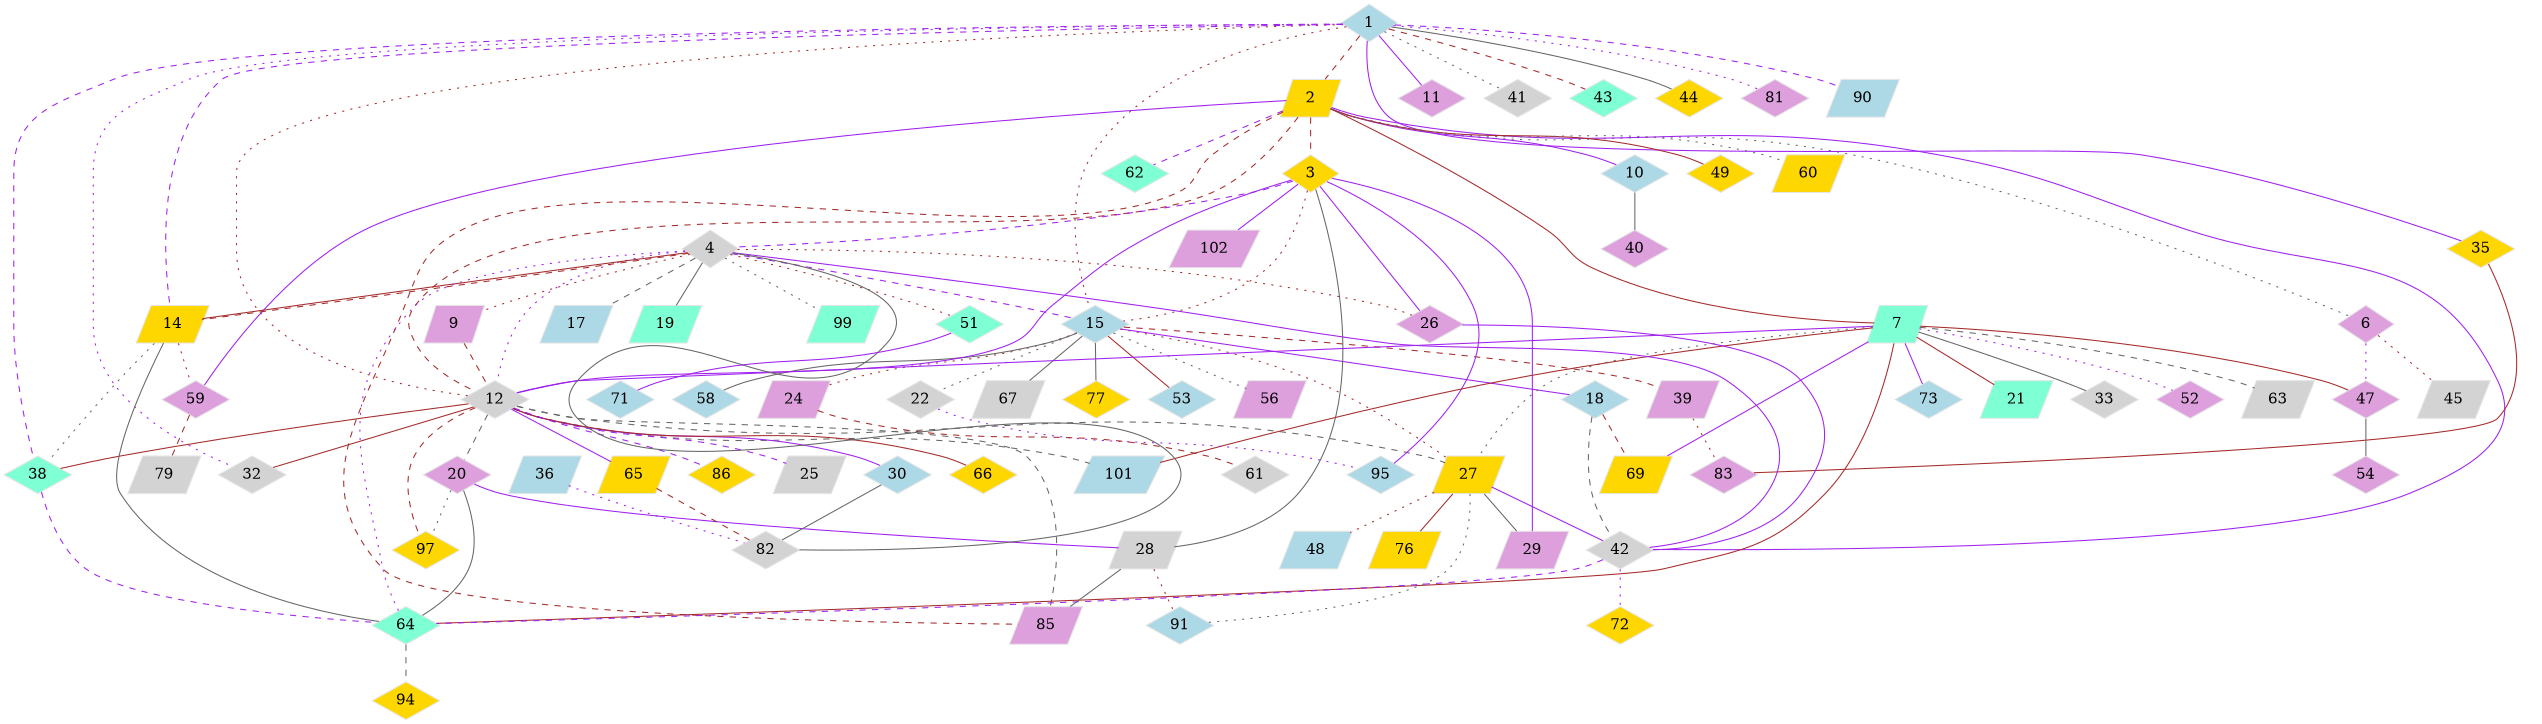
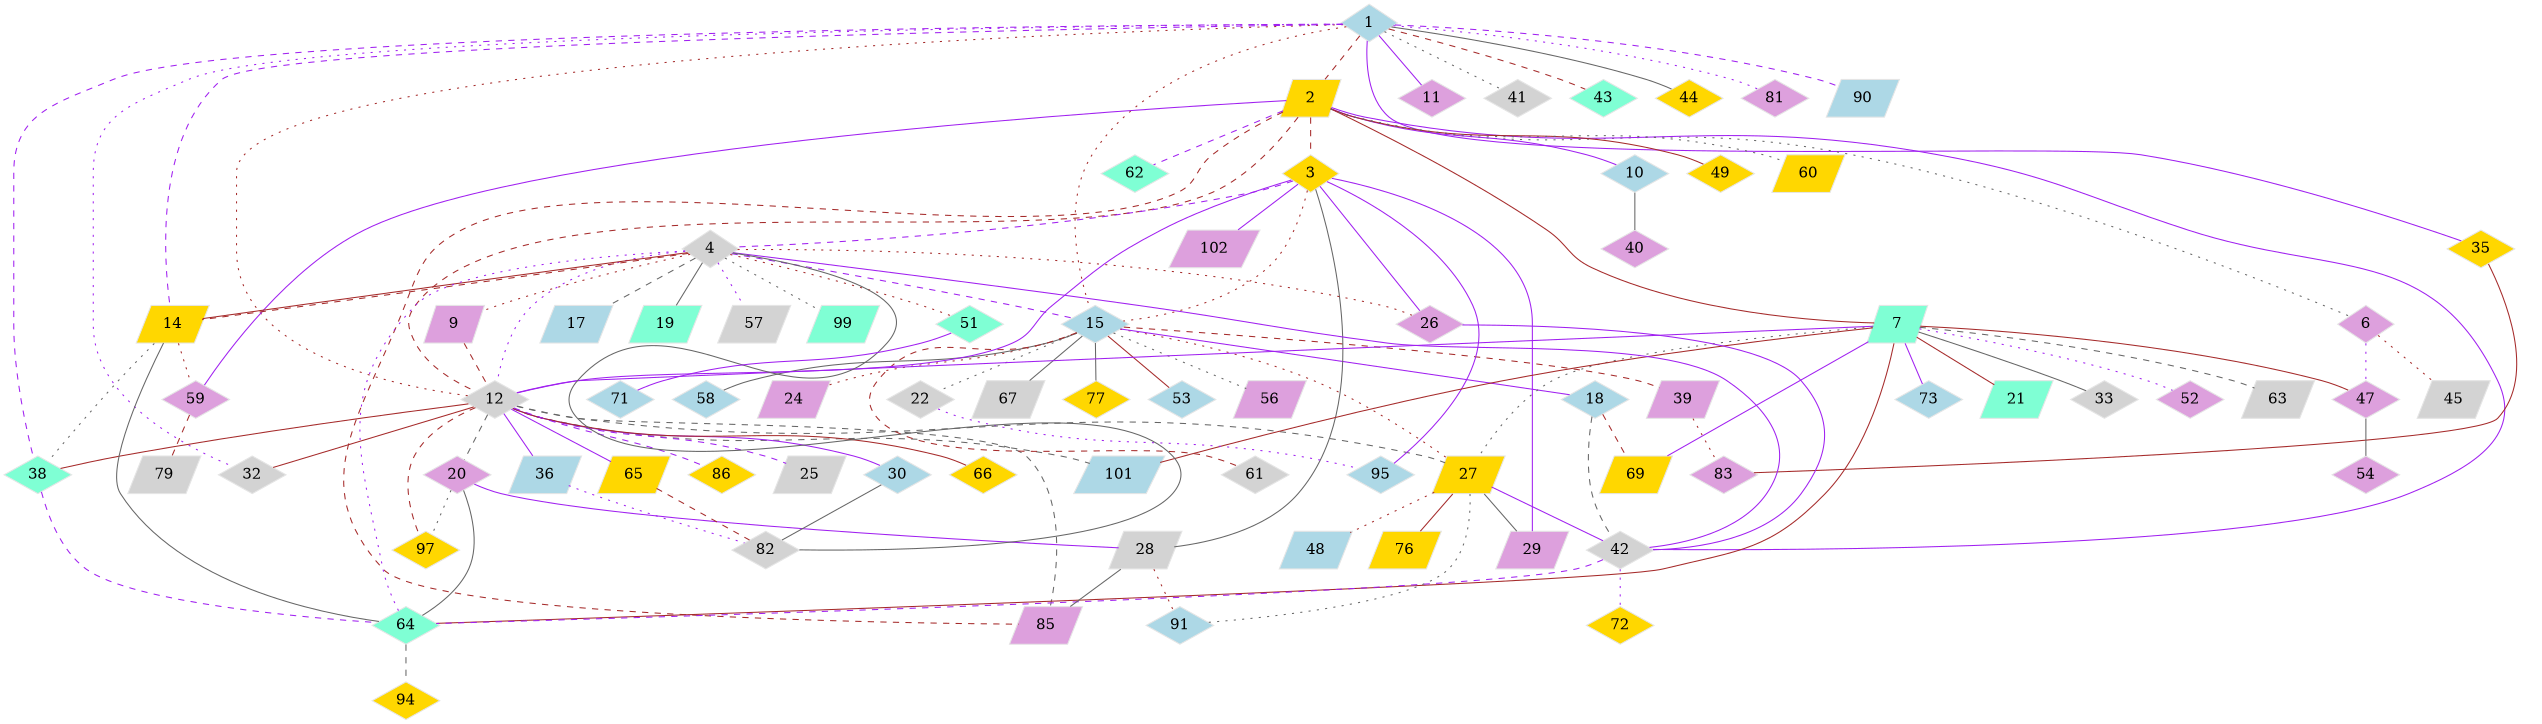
node "57": added
edge "12" -- "36": added
edge "24" -- "61": now "15" -- "61"
